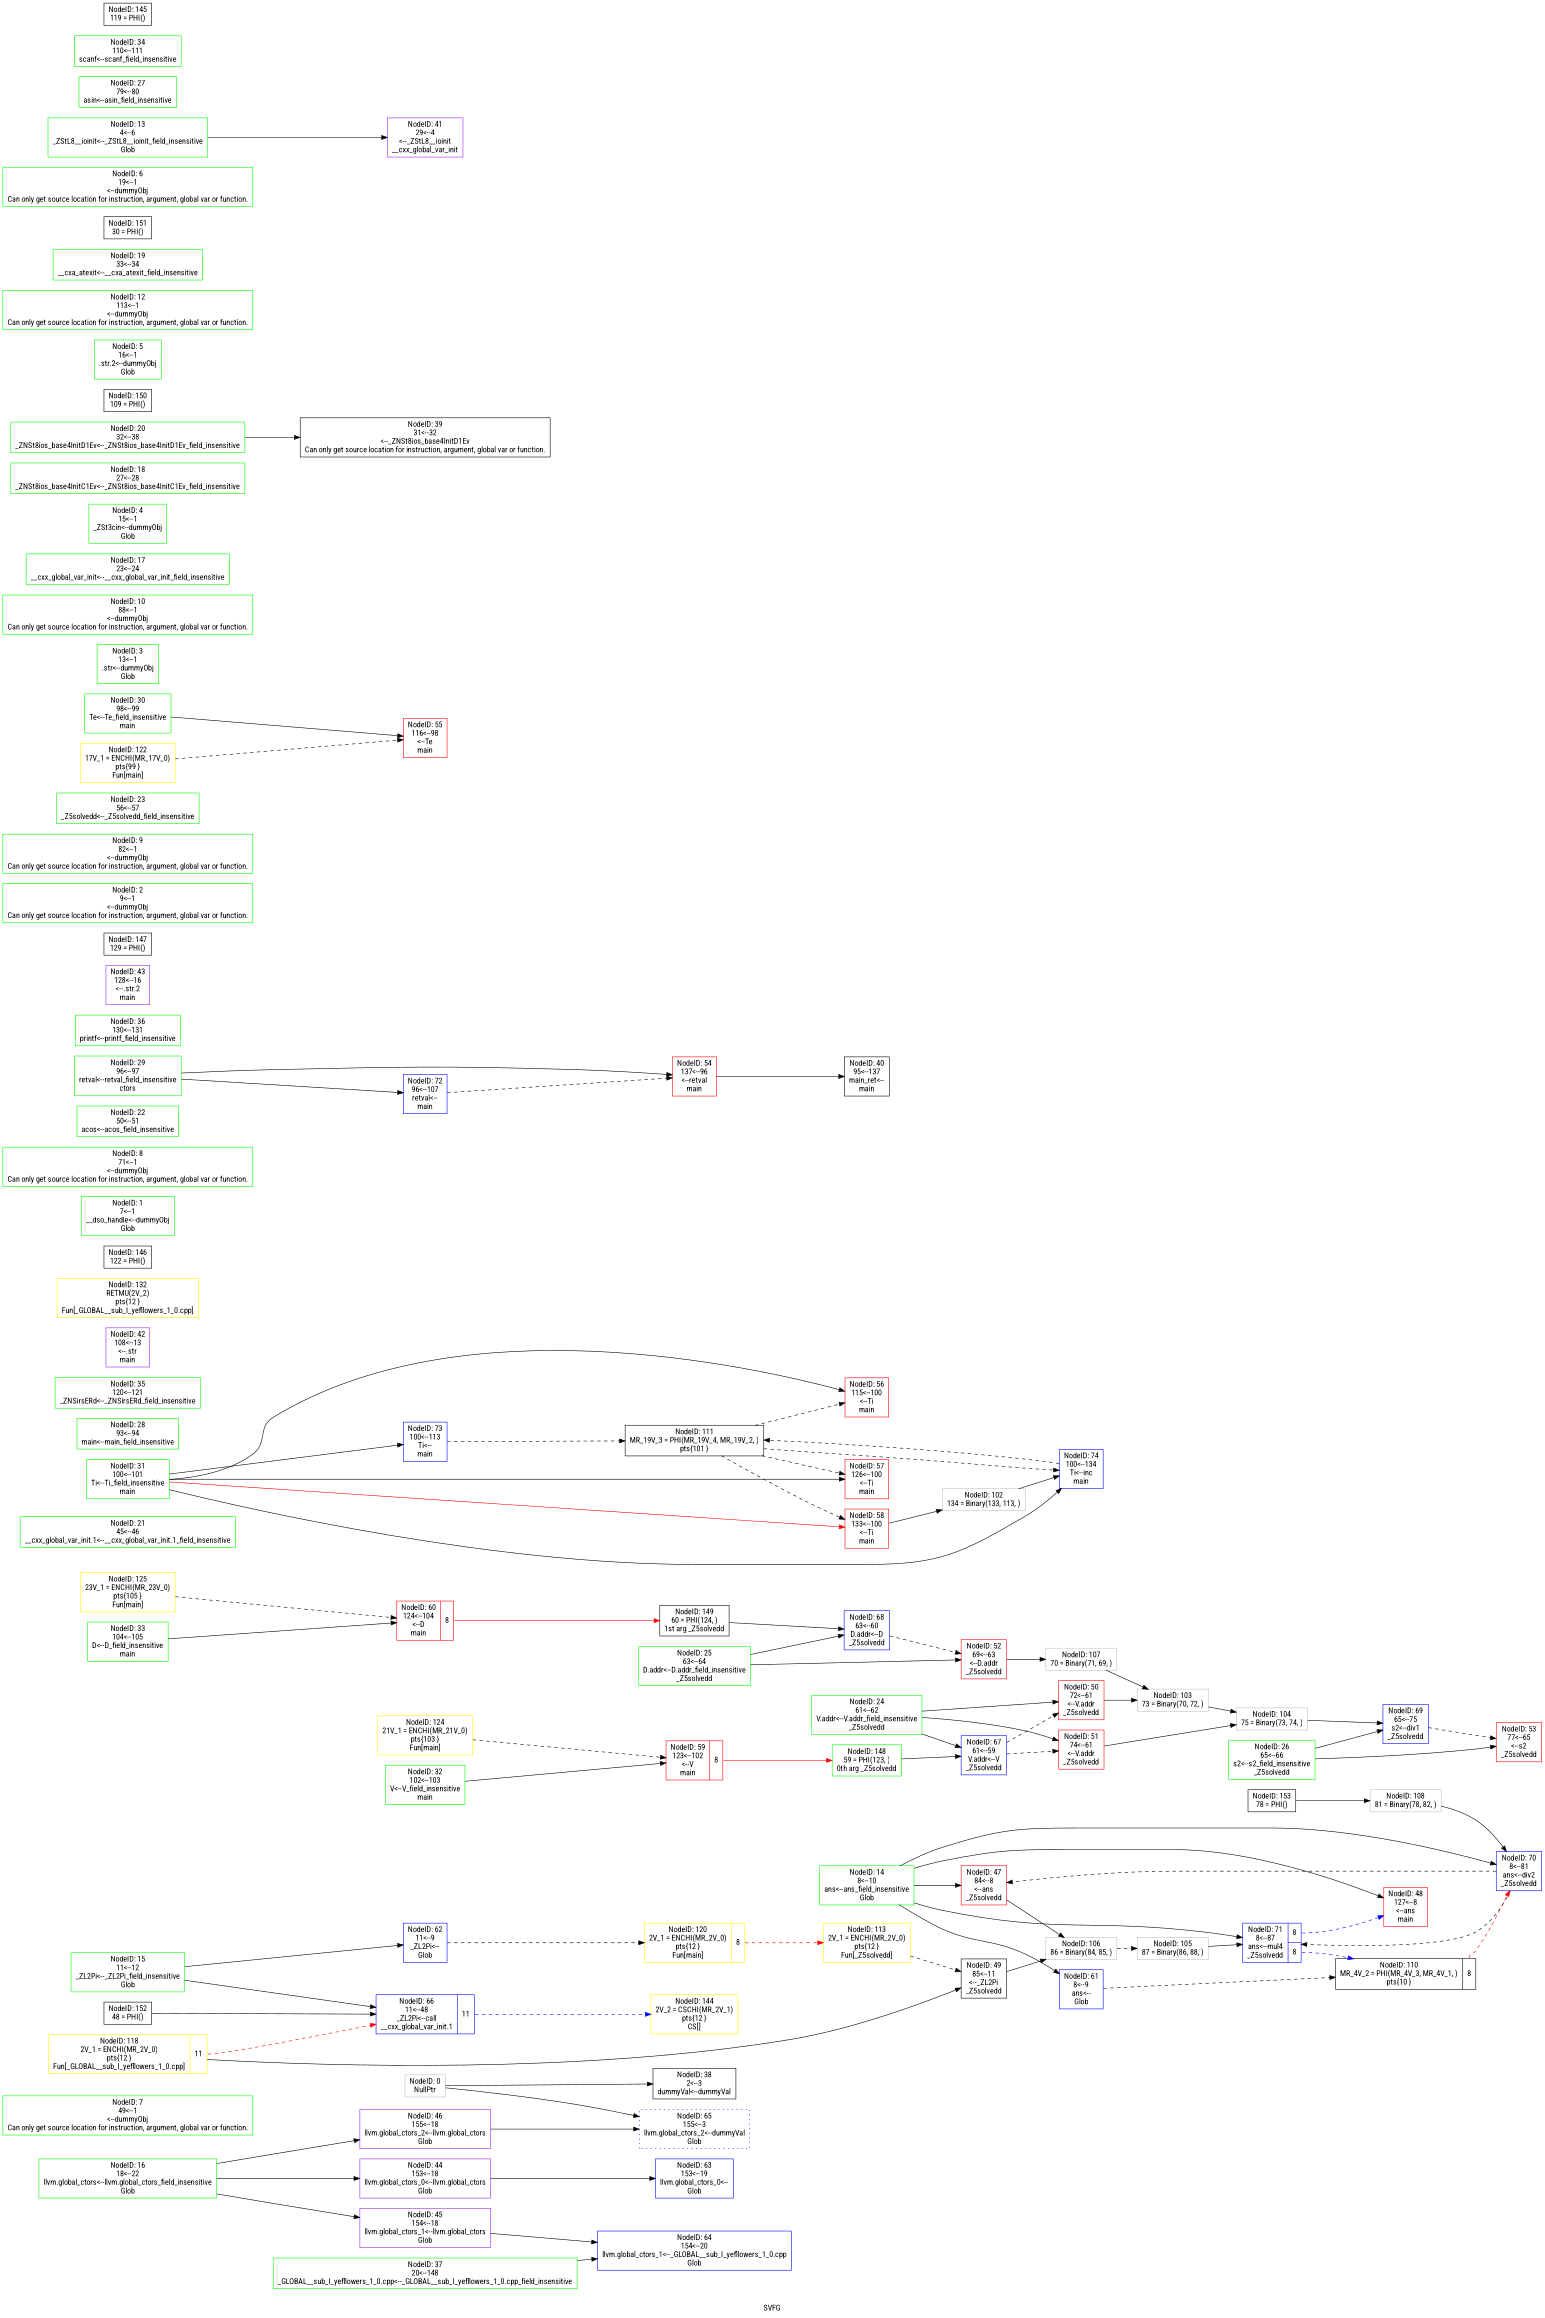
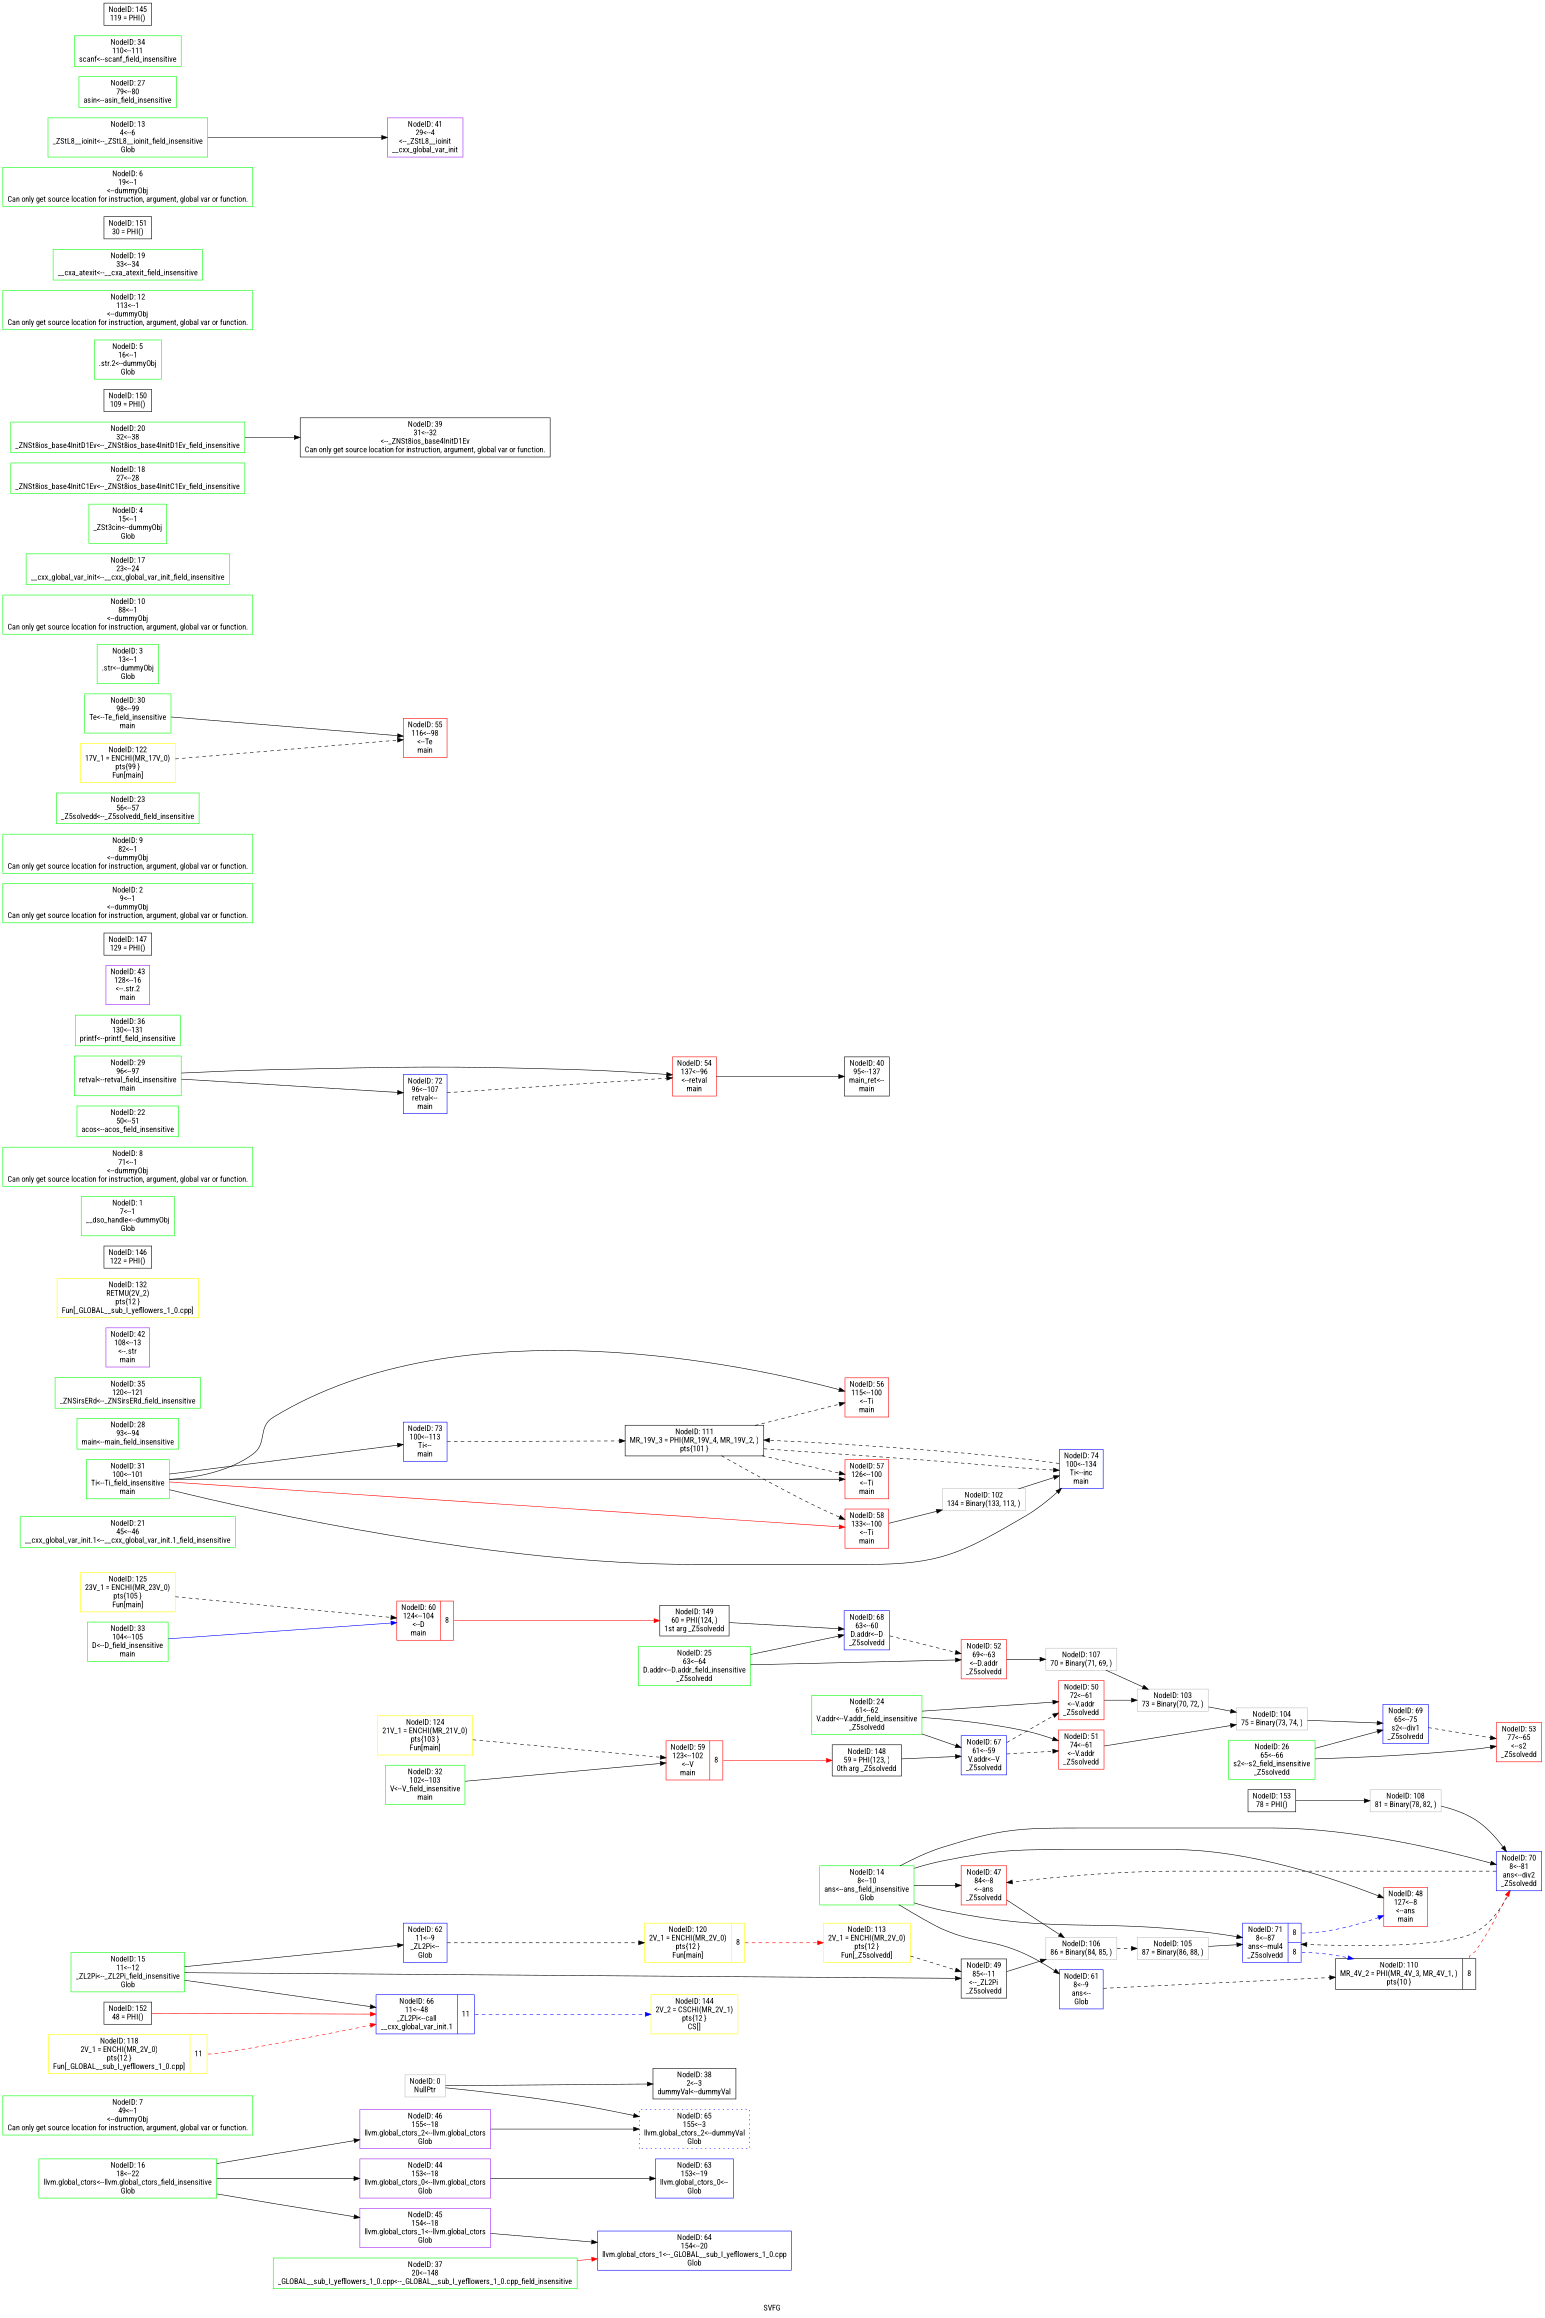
node "NodeID: 29": text "ctors" -> "main"
edge "NodeID: 33" -> "NodeID: 60": color black -> blue
node "NodeID: 148": color green -> black
edge "NodeID: 152" -> "NodeID: 66": color black -> red
edge "NodeID: 118" -> "NodeID: 49": now "NodeID: 15" -> "NodeID: 49"
edge "NodeID: 37" -> "NodeID: 64": color black -> red
